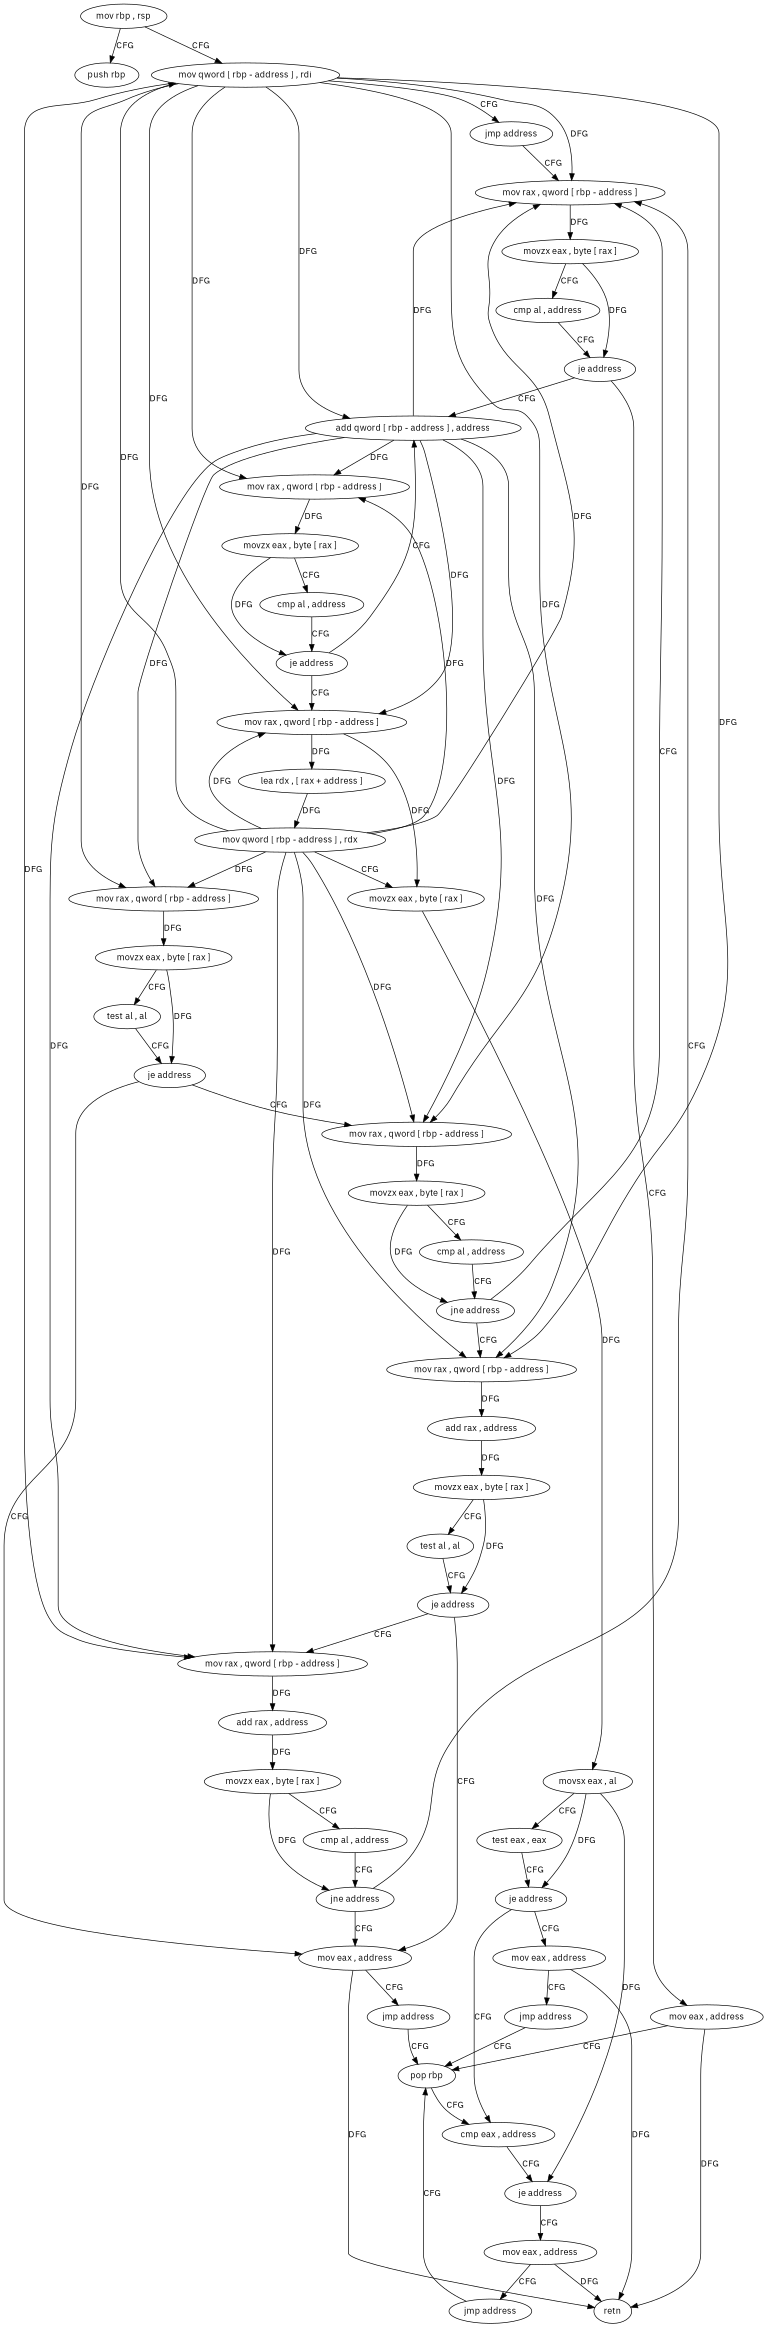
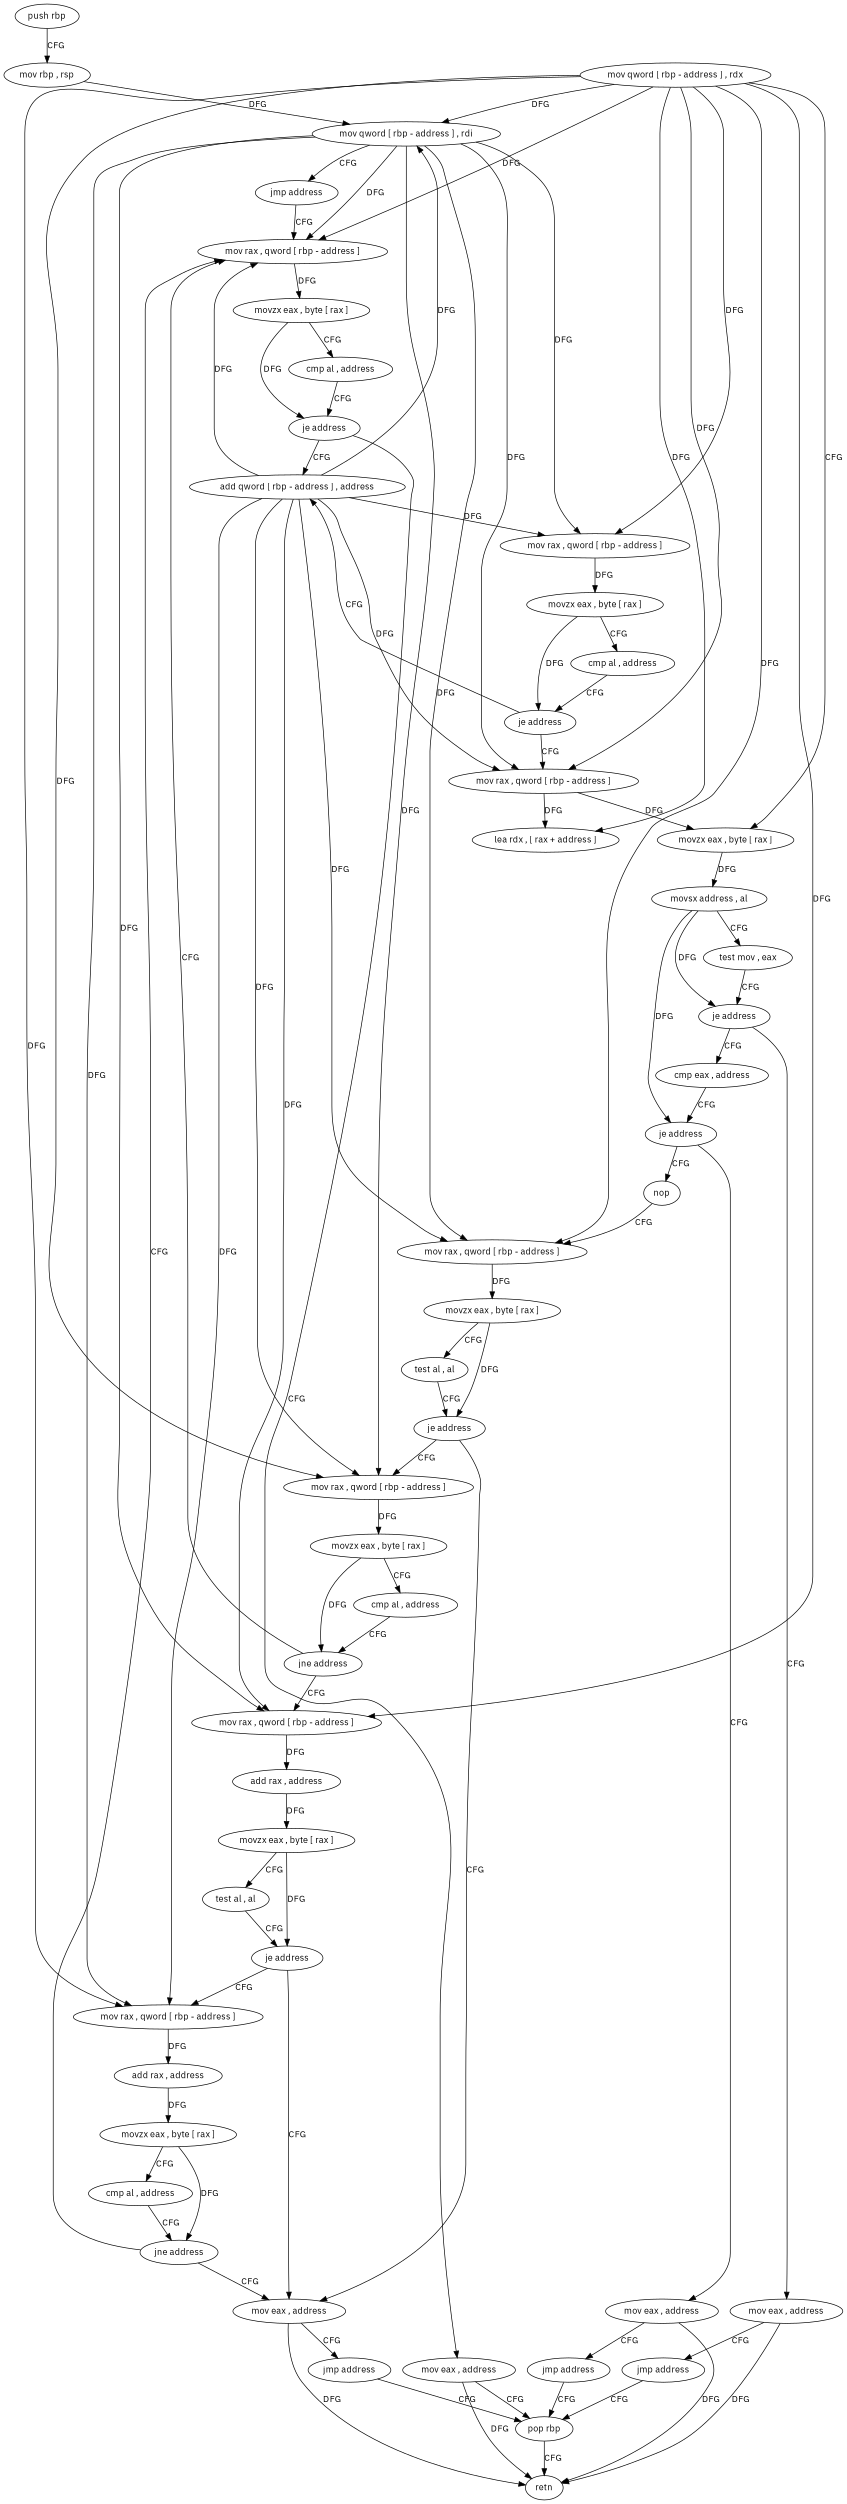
edge "mov rbp , rsp" -> "push rbp": reversed
edge "mov rbp , rsp" -> "mov qword [ rbp - address ] , rdi": label "CFG" -> "DFG"
edge "mov qword [ rbp - address ] , rdi" -> "add qword [ rbp - address ] , address": reversed
edge "lea rdx , [ rax + address ]" -> "mov qword [ rbp - address ] , rdx": reversed
node "nop": added
node "movsx eax , al": label "movsx eax , al" -> "movsx address , al"
node "test eax , eax": label "test eax , eax" -> "test mov , eax"
edge "pop rbp" -> "cmp eax , address": now "pop rbp" -> "retn"
